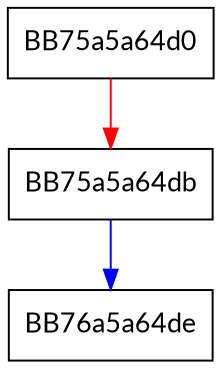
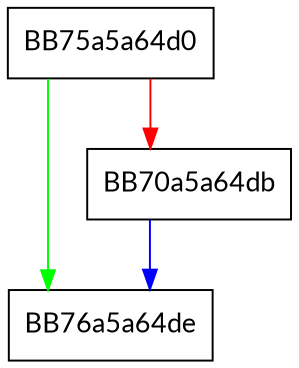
edge "BB75a5a64d0" -> "BB76a5a64de": added
node "BB75a5a64db": label "BB75a5a64db" -> "BB70a5a64db"
